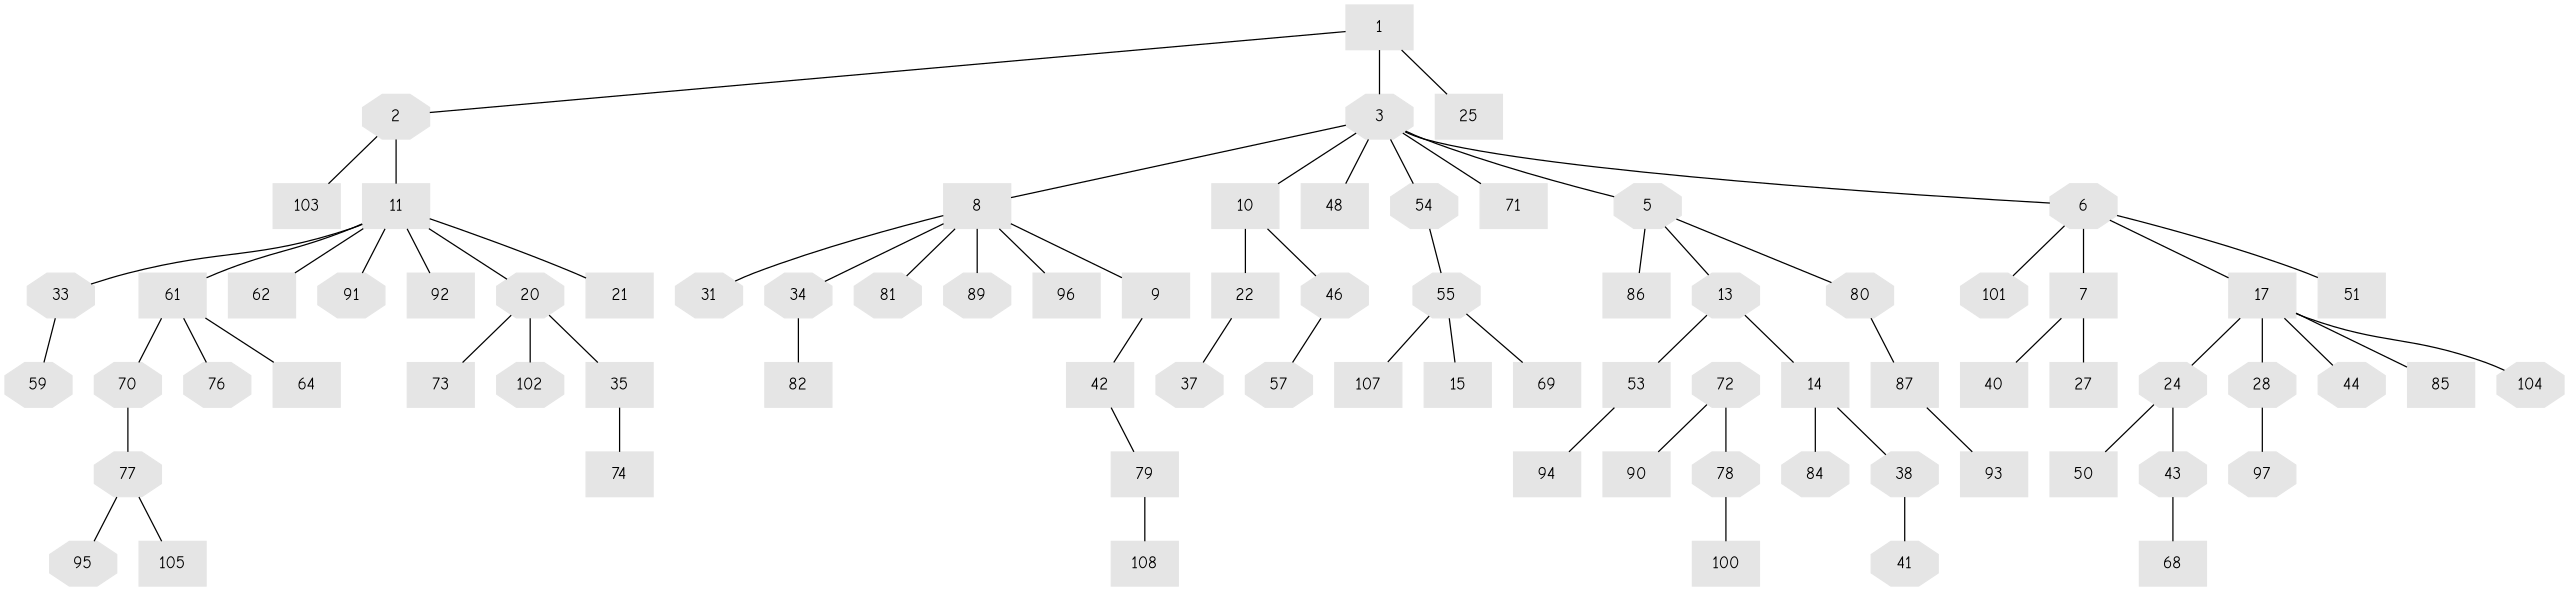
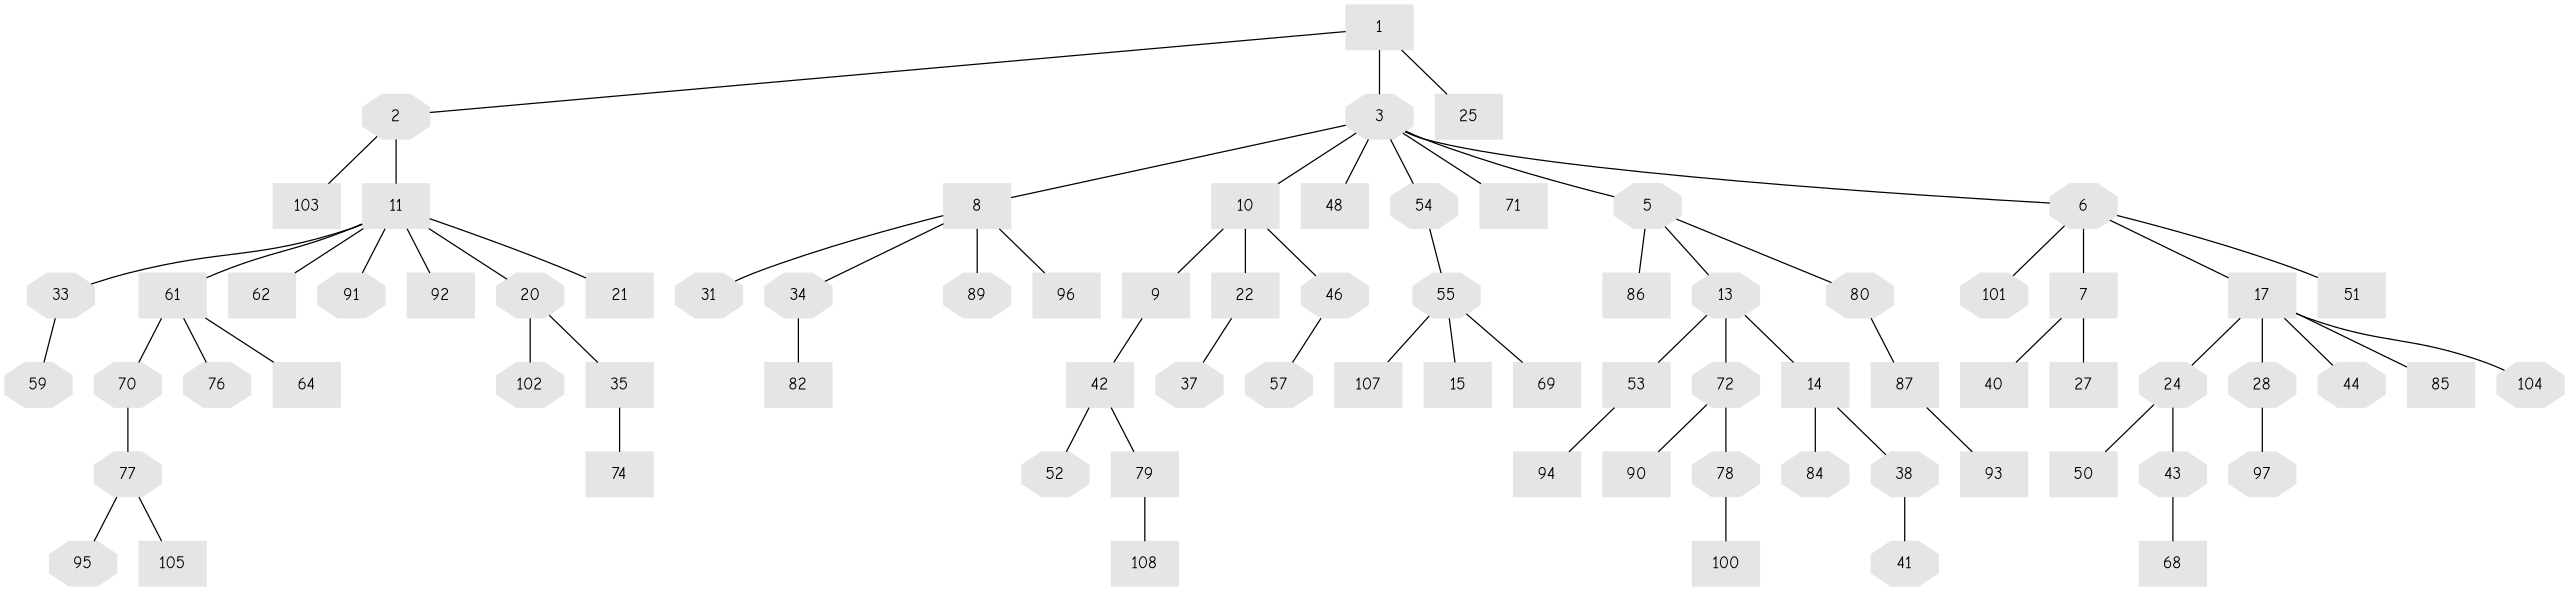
edge "8" -- "9": now "10" -- "9"
node "81": removed
edge "13" -- "72": added
node "73": removed
node "52": added
